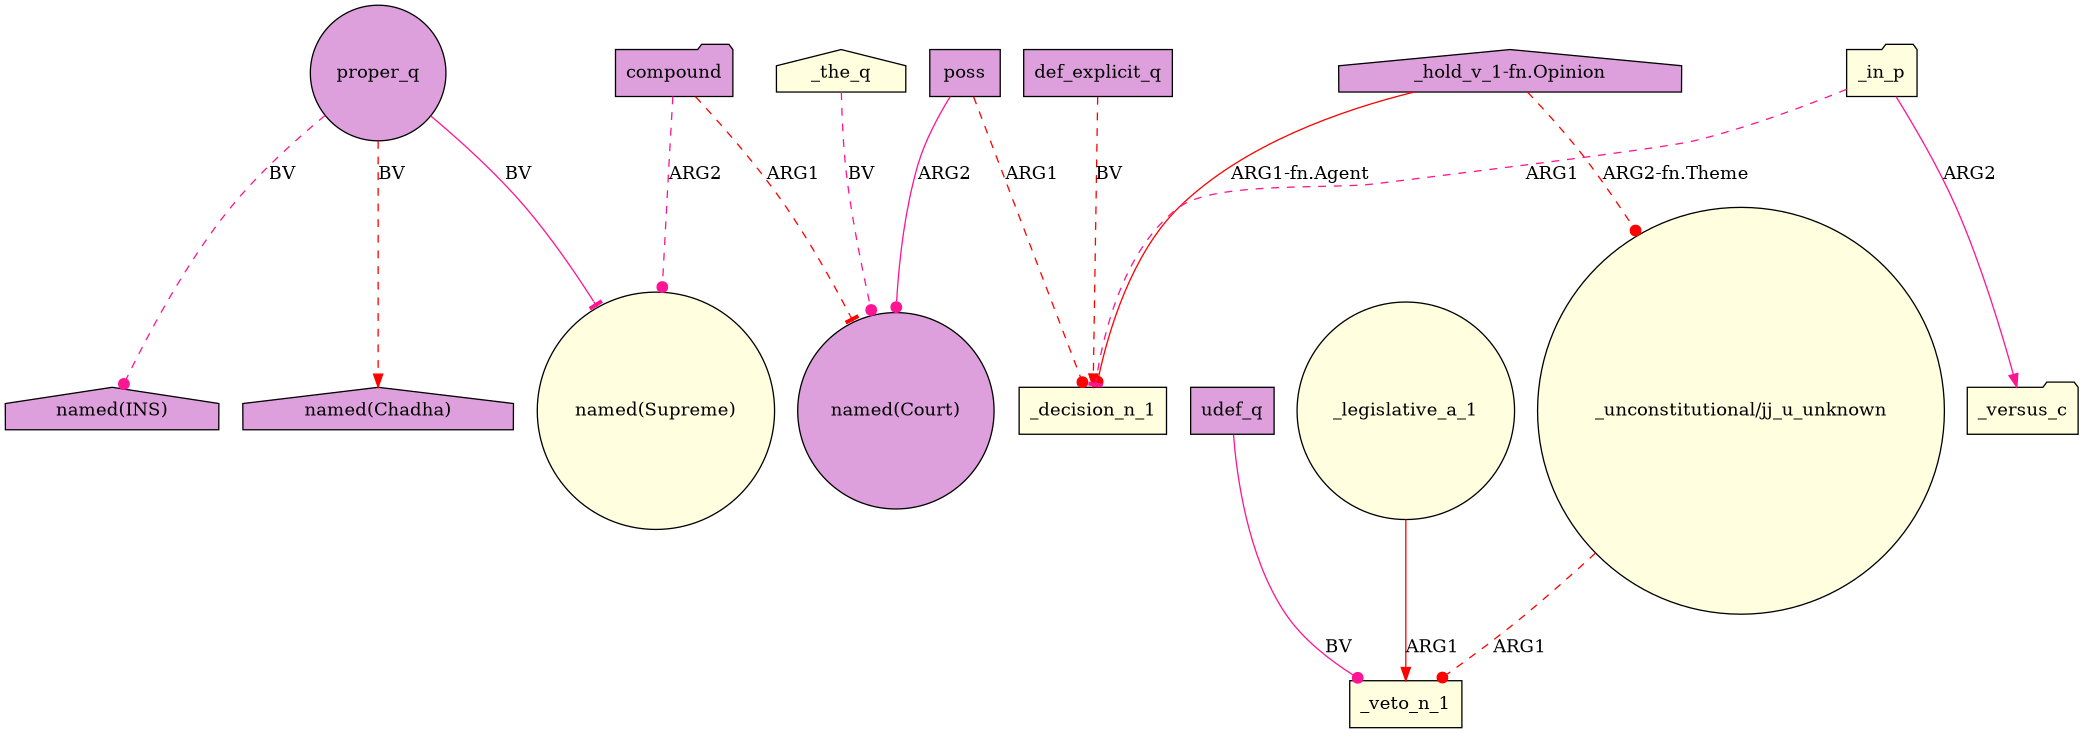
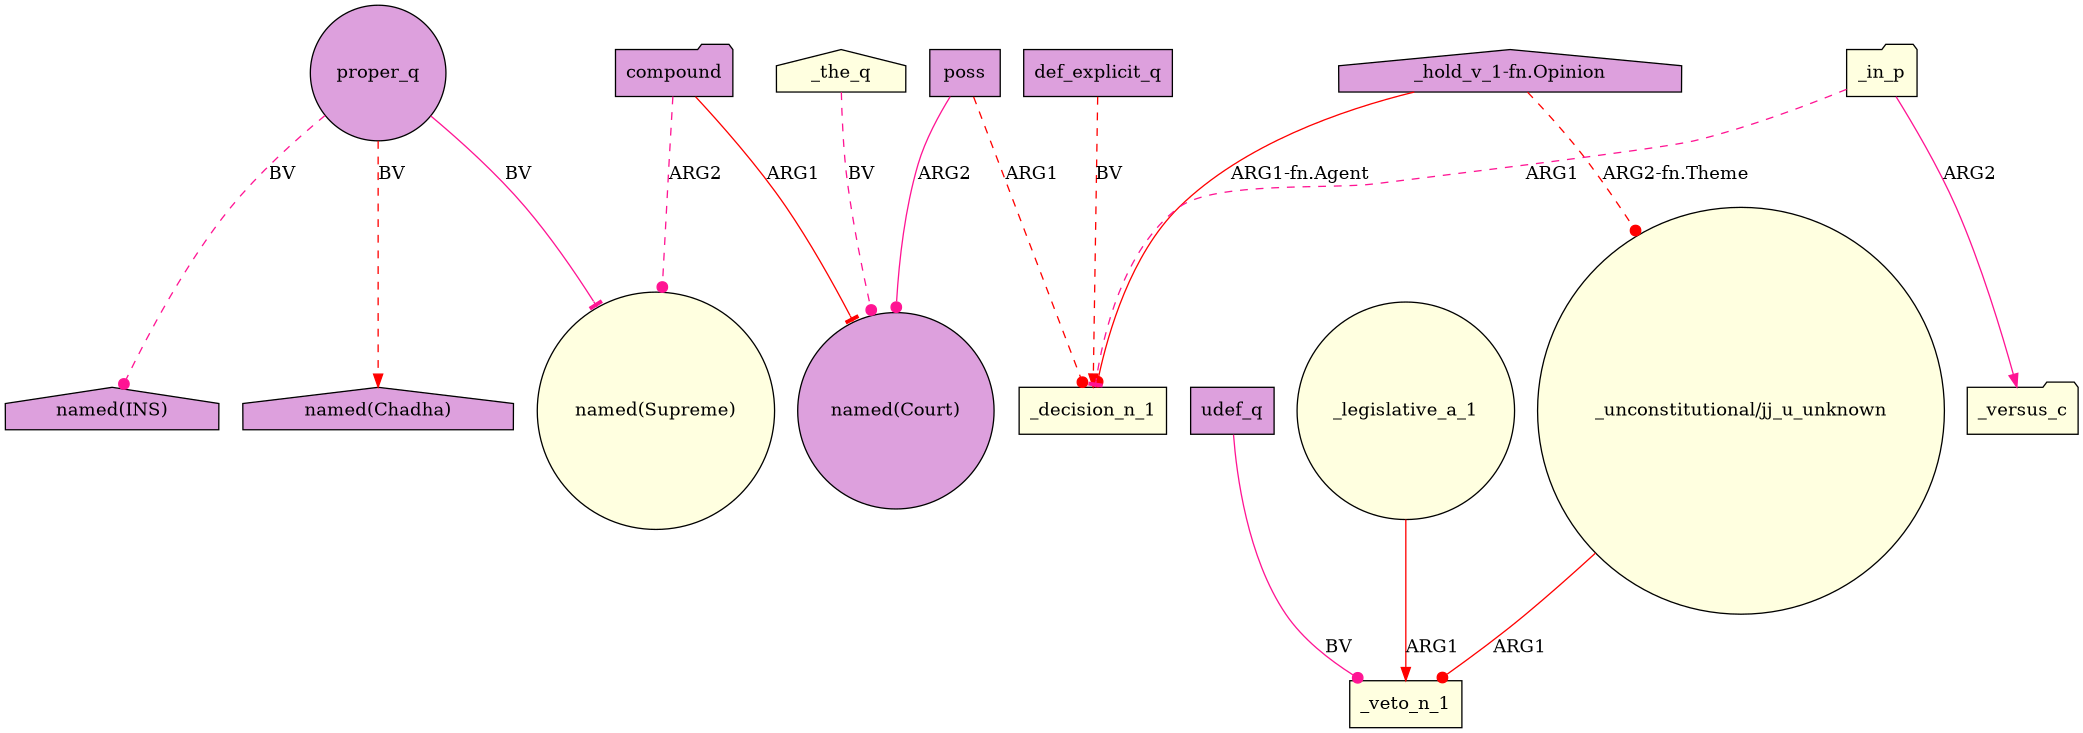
edge "compound" -> "named(Court)": style dashed -> solid
edge "_unconstitutional/jj_u_unknown" -> "_veto_n_1": style dashed -> solid
